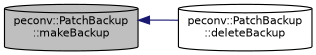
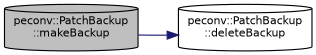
edge "peconv::PatchBackup ::deleteBackup" -> "peconv::PatchBackup ::makeBackup": reversed
